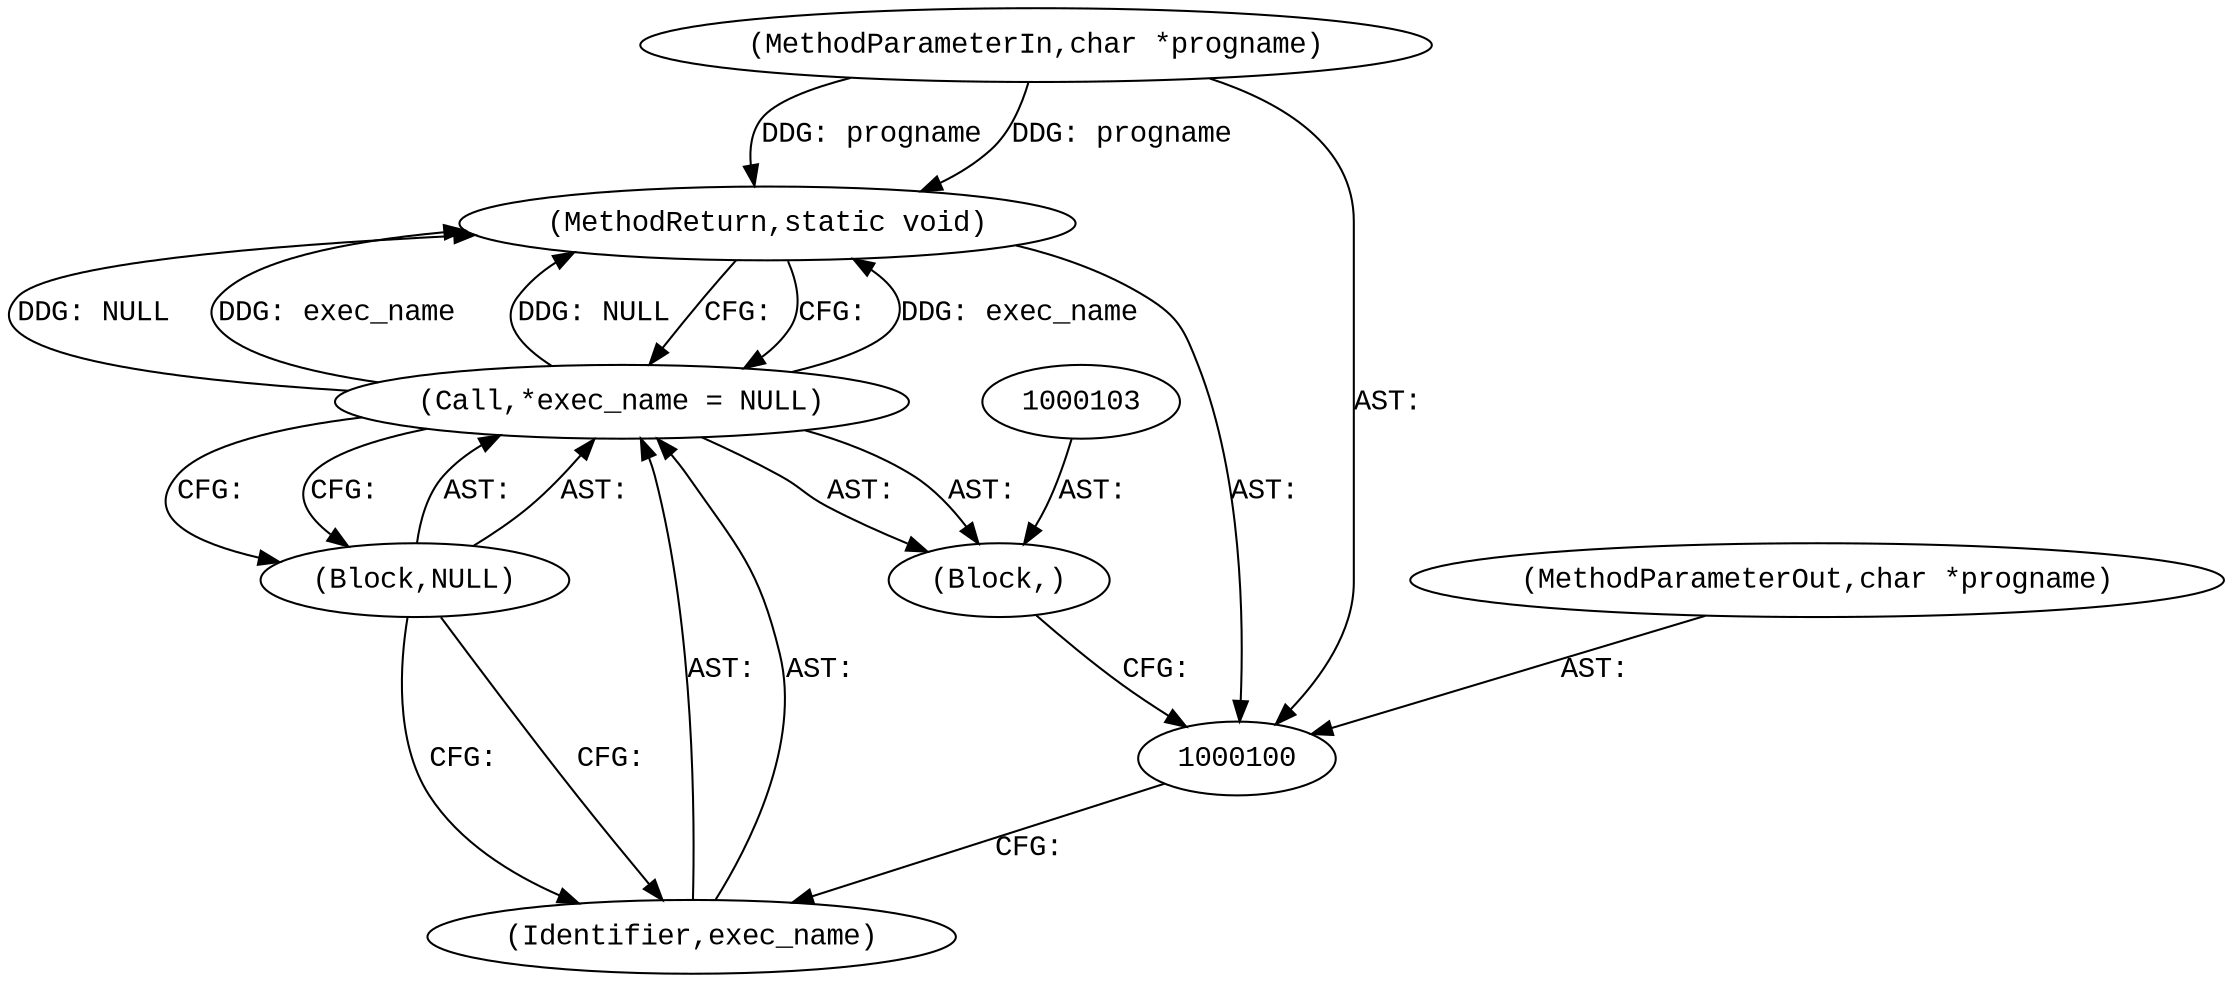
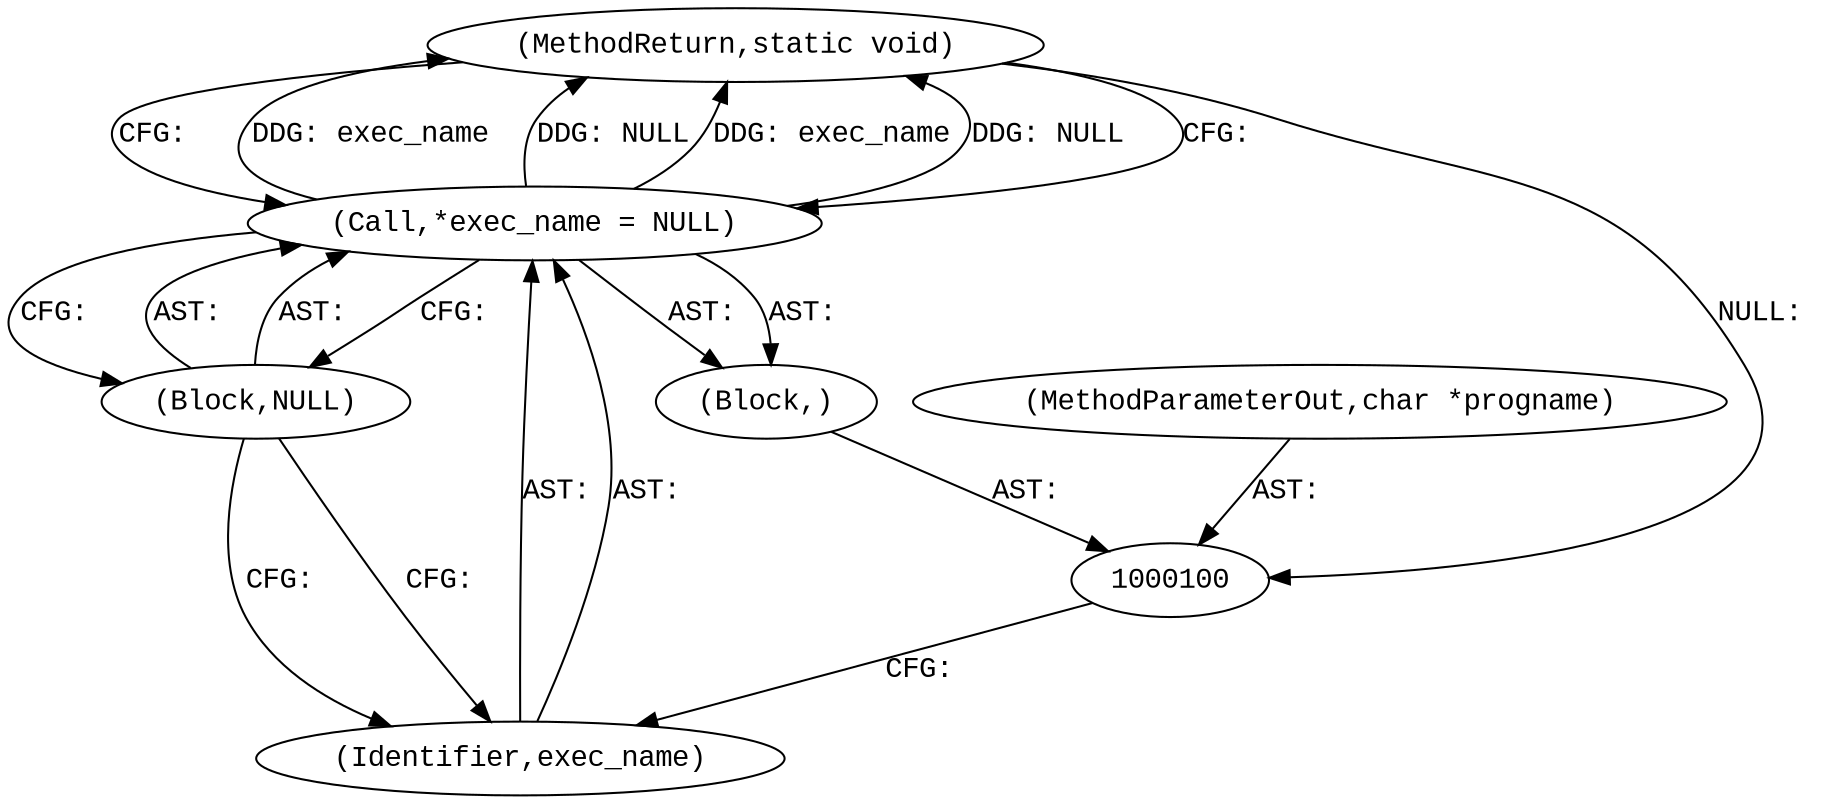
node "(MethodParameterIn,char *progname)": removed
node "1000103": removed
edge "(MethodReturn,static void)" -> "1000100": label "AST: " -> "NULL: "
edge "(Block,)" -> "1000100": label "CFG: " -> "AST: "
